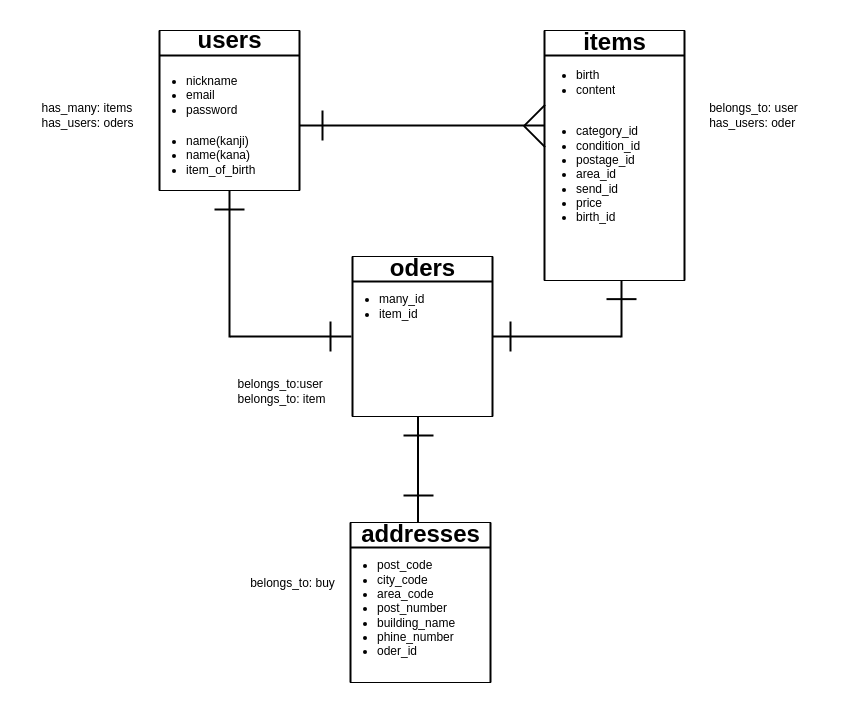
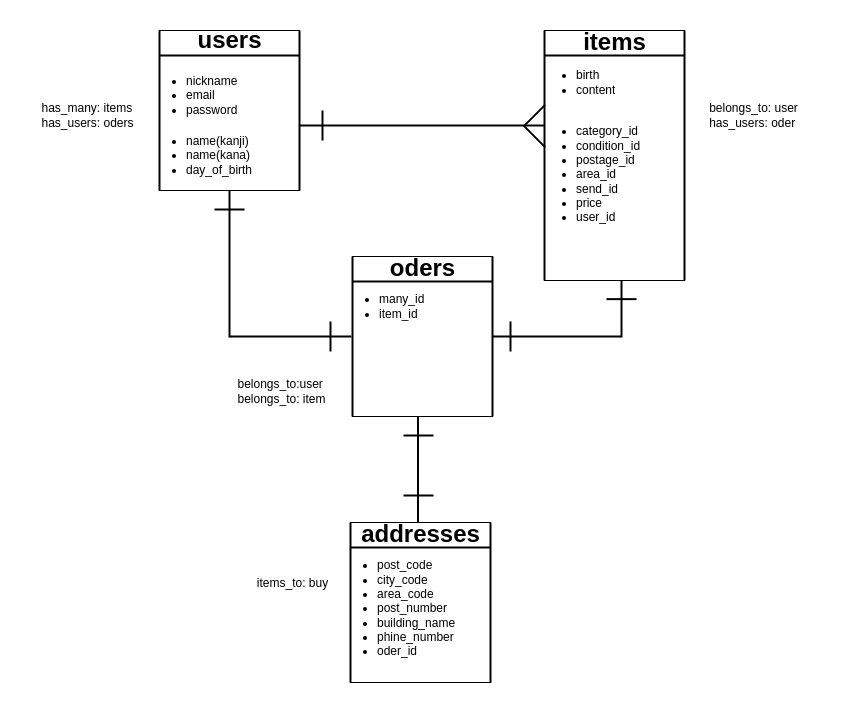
node "name(kanji) name(kana) item_of_birth": label "name(kanji) name(kana) item_of_birth" -> "name(kanji) name(kana) day_of_birth"
node "category_id condition_id postage_id area_id send_id price birth_id": label "category_id condition_id postage_id area_id send_id price birth_id" -> "category_id condition_id postage_id area_id send_id price user_id"
node "belongs_to: buy": label "belongs_to: buy" -> "items_to: buy"
